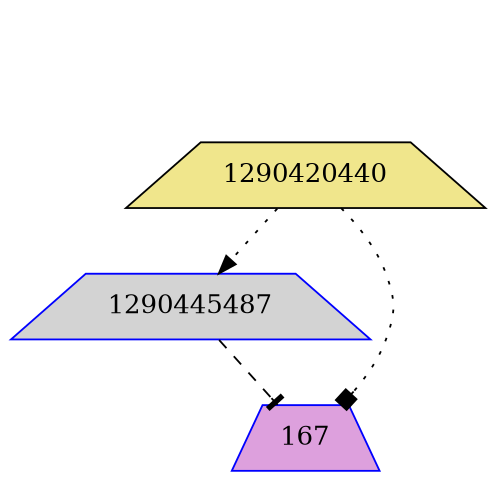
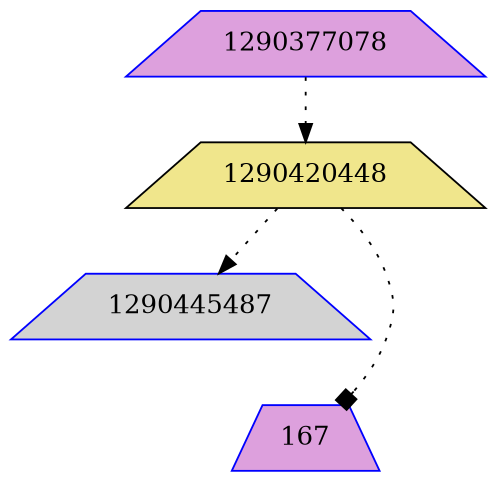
node "1290377078": added
node "1290420440": label "1290420440" -> "1290420448"
edge "1290445487" -> "167": removed
